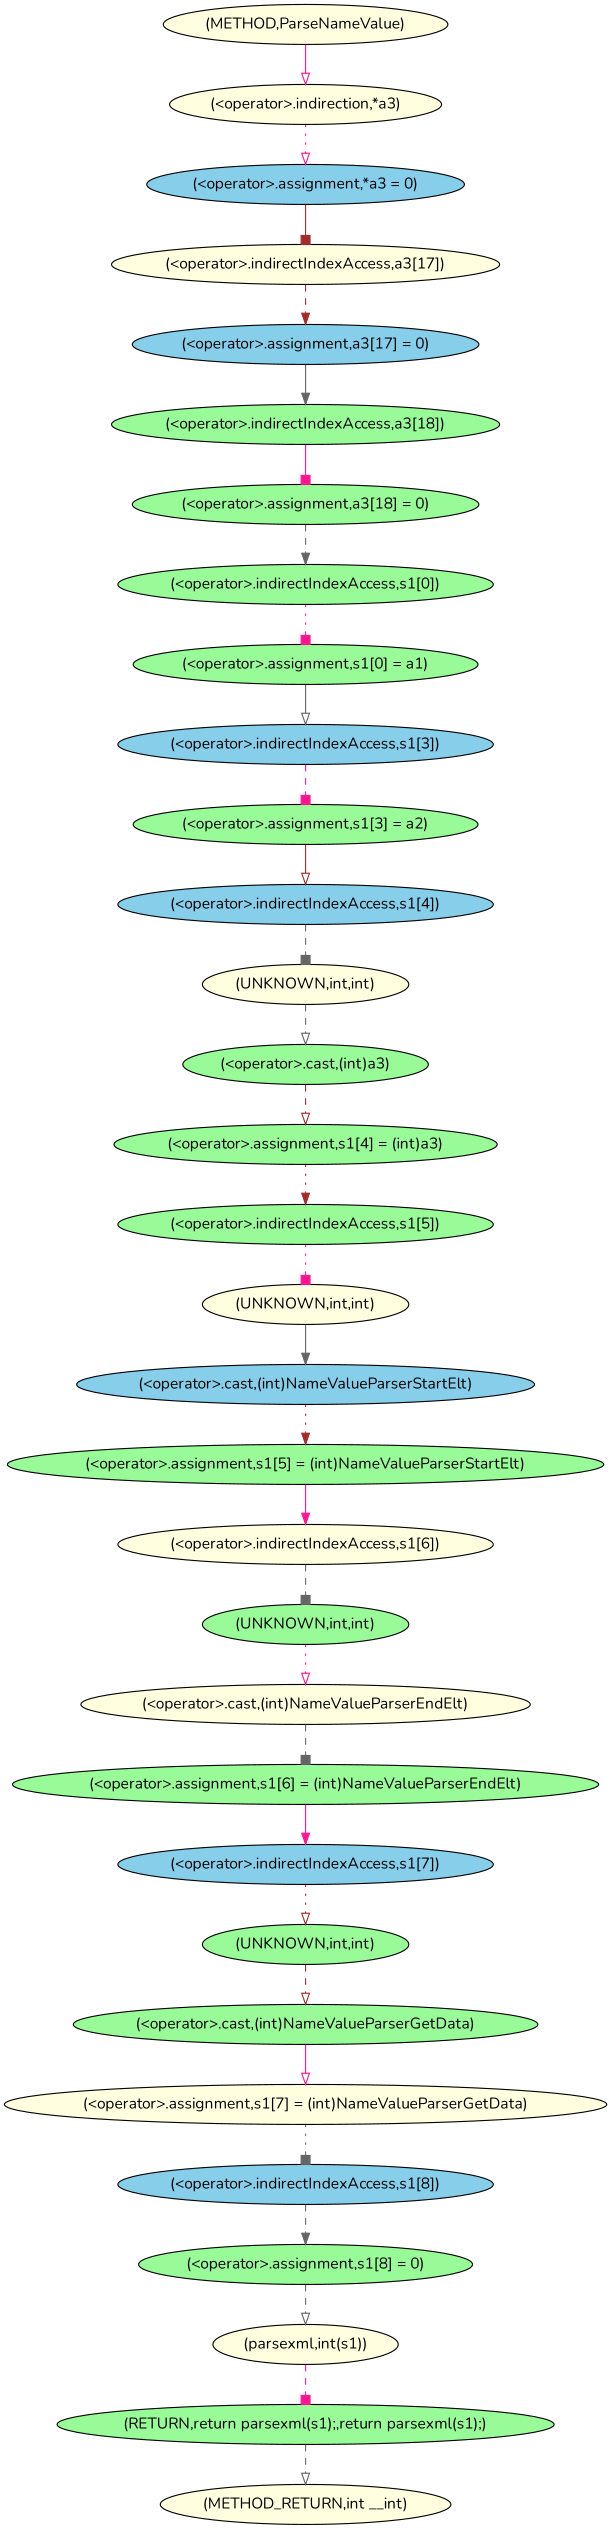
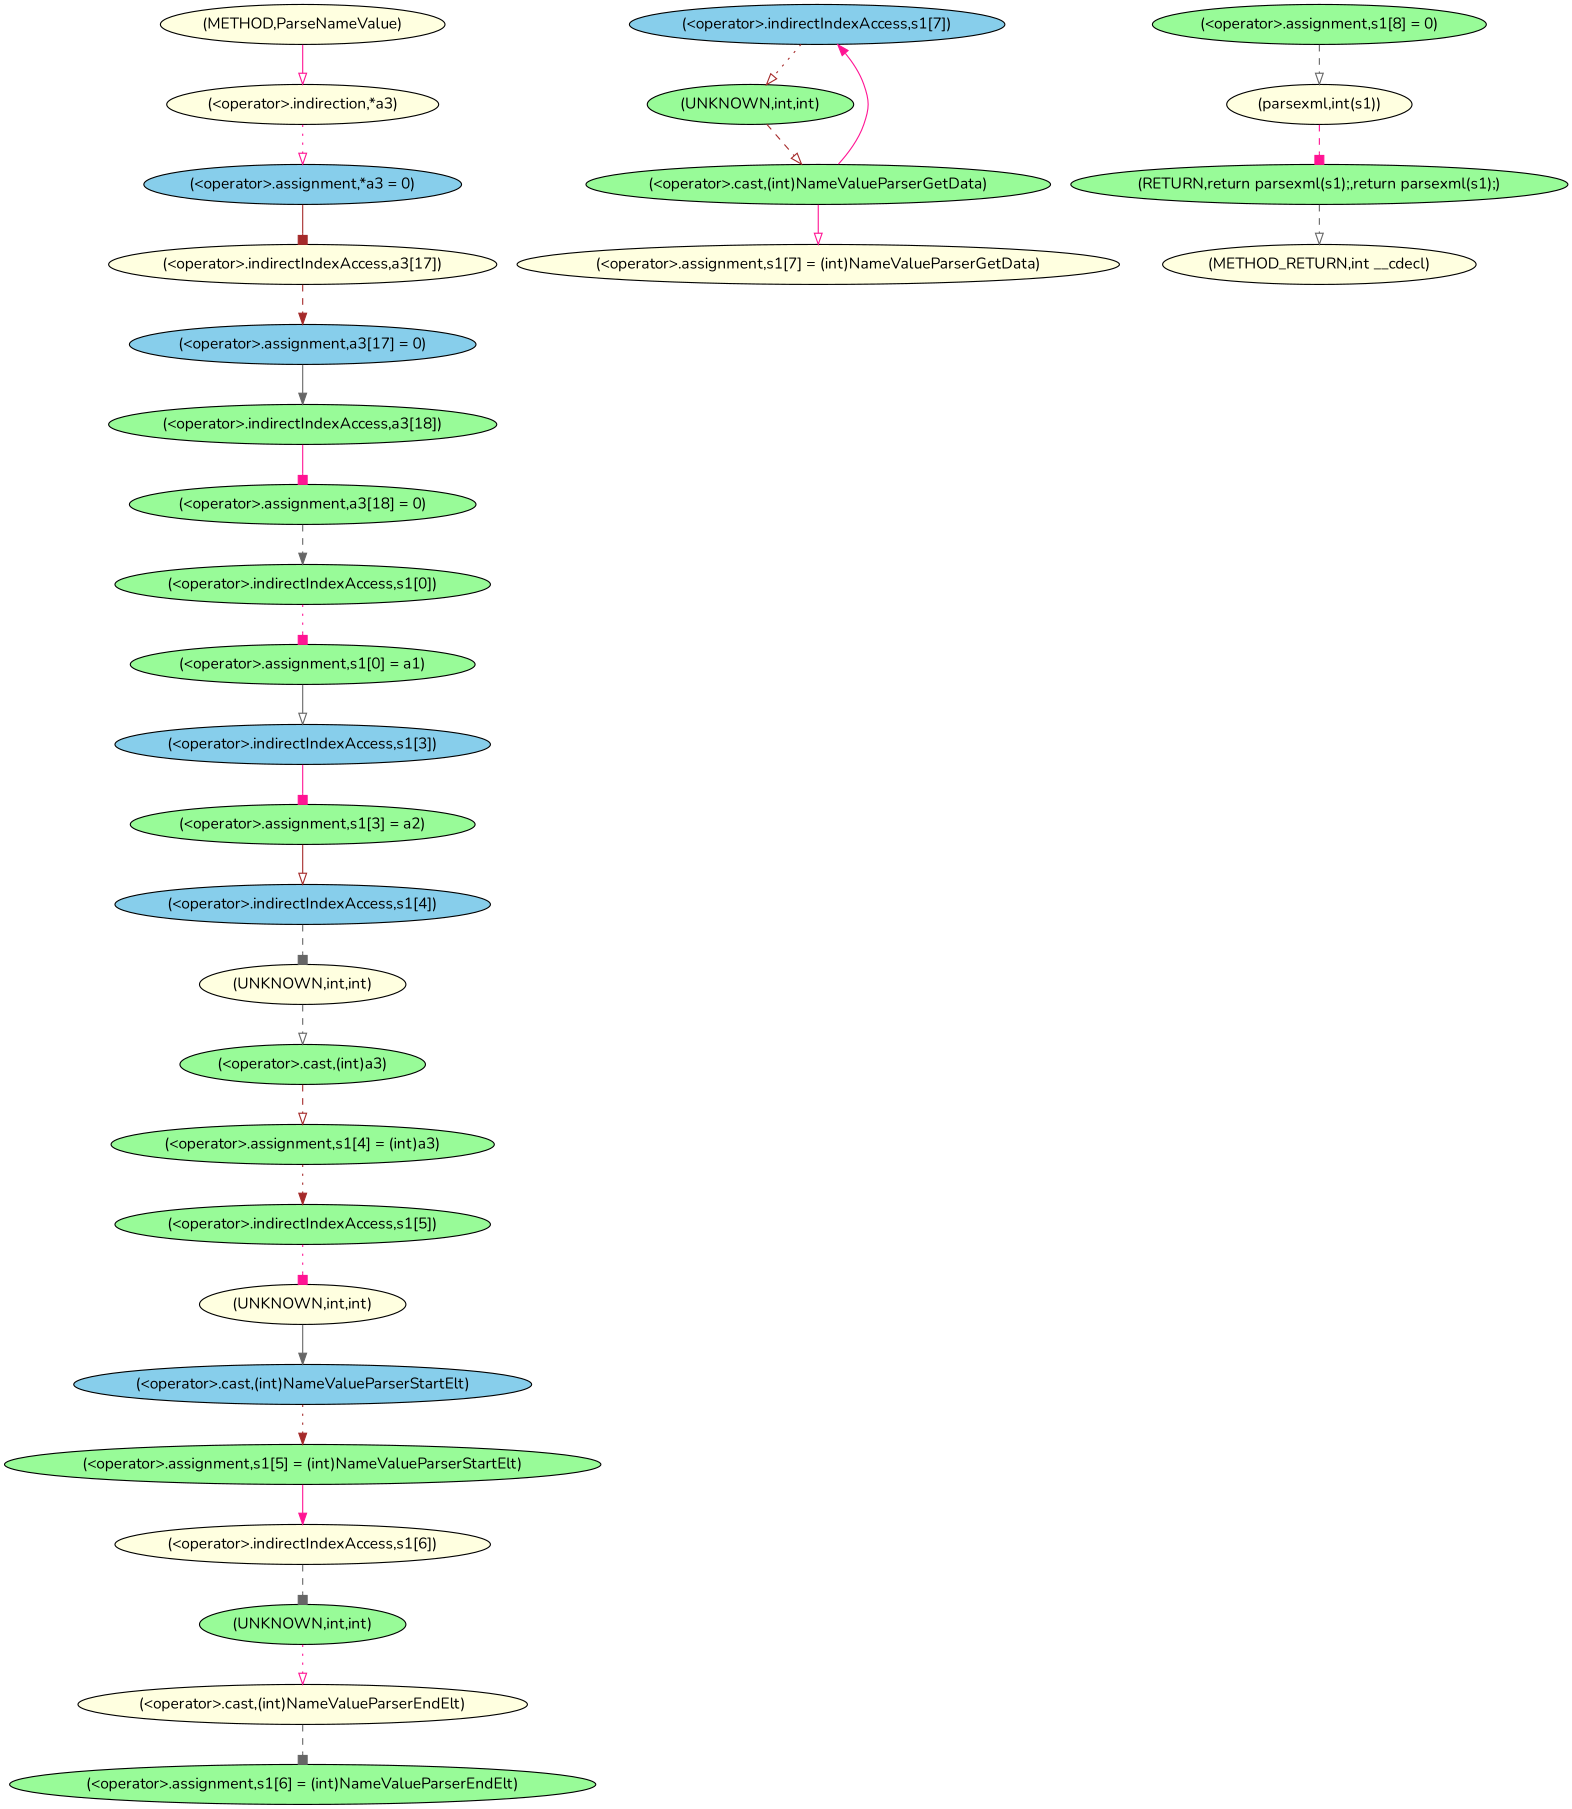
edge "(<operator>.indirectIndexAccess,s1[3])" -> "(<operator>.assignment,s1[3] = a2)": style dashed -> solid
edge "(<operator>.assignment,s1[6] = (int)NameValueParserEndElt)" -> "(<operator>.indirectIndexAccess,s1[7])": now "(<operator>.cast,(int)NameValueParserGetData)" -> "(<operator>.indirectIndexAccess,s1[7])"
node "(<operator>.indirectIndexAccess,s1[8])": removed
node "(METHOD_RETURN,int __int)": label "(METHOD_RETURN,int __int)" -> "(METHOD_RETURN,int __cdecl)"
